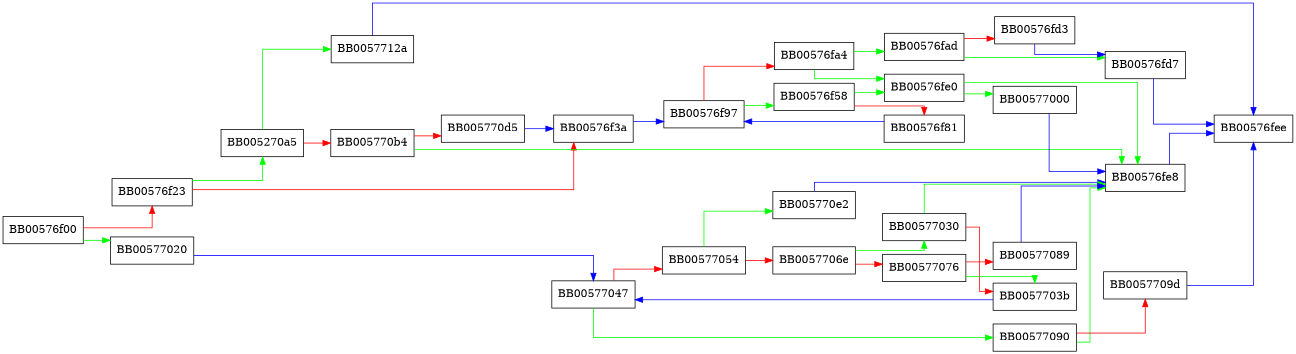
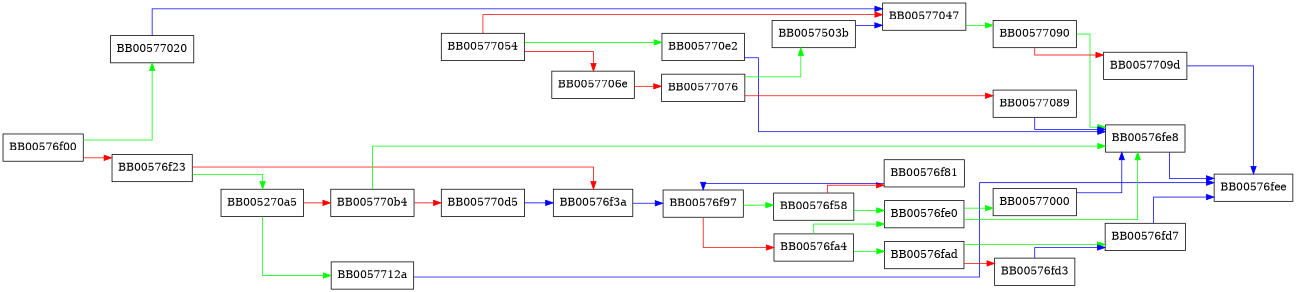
node "BB00577030": removed
edge "BB00577047" -> "BB00577054": reversed
node "BB0057703b": label "BB0057703b" -> "BB0057503b"
